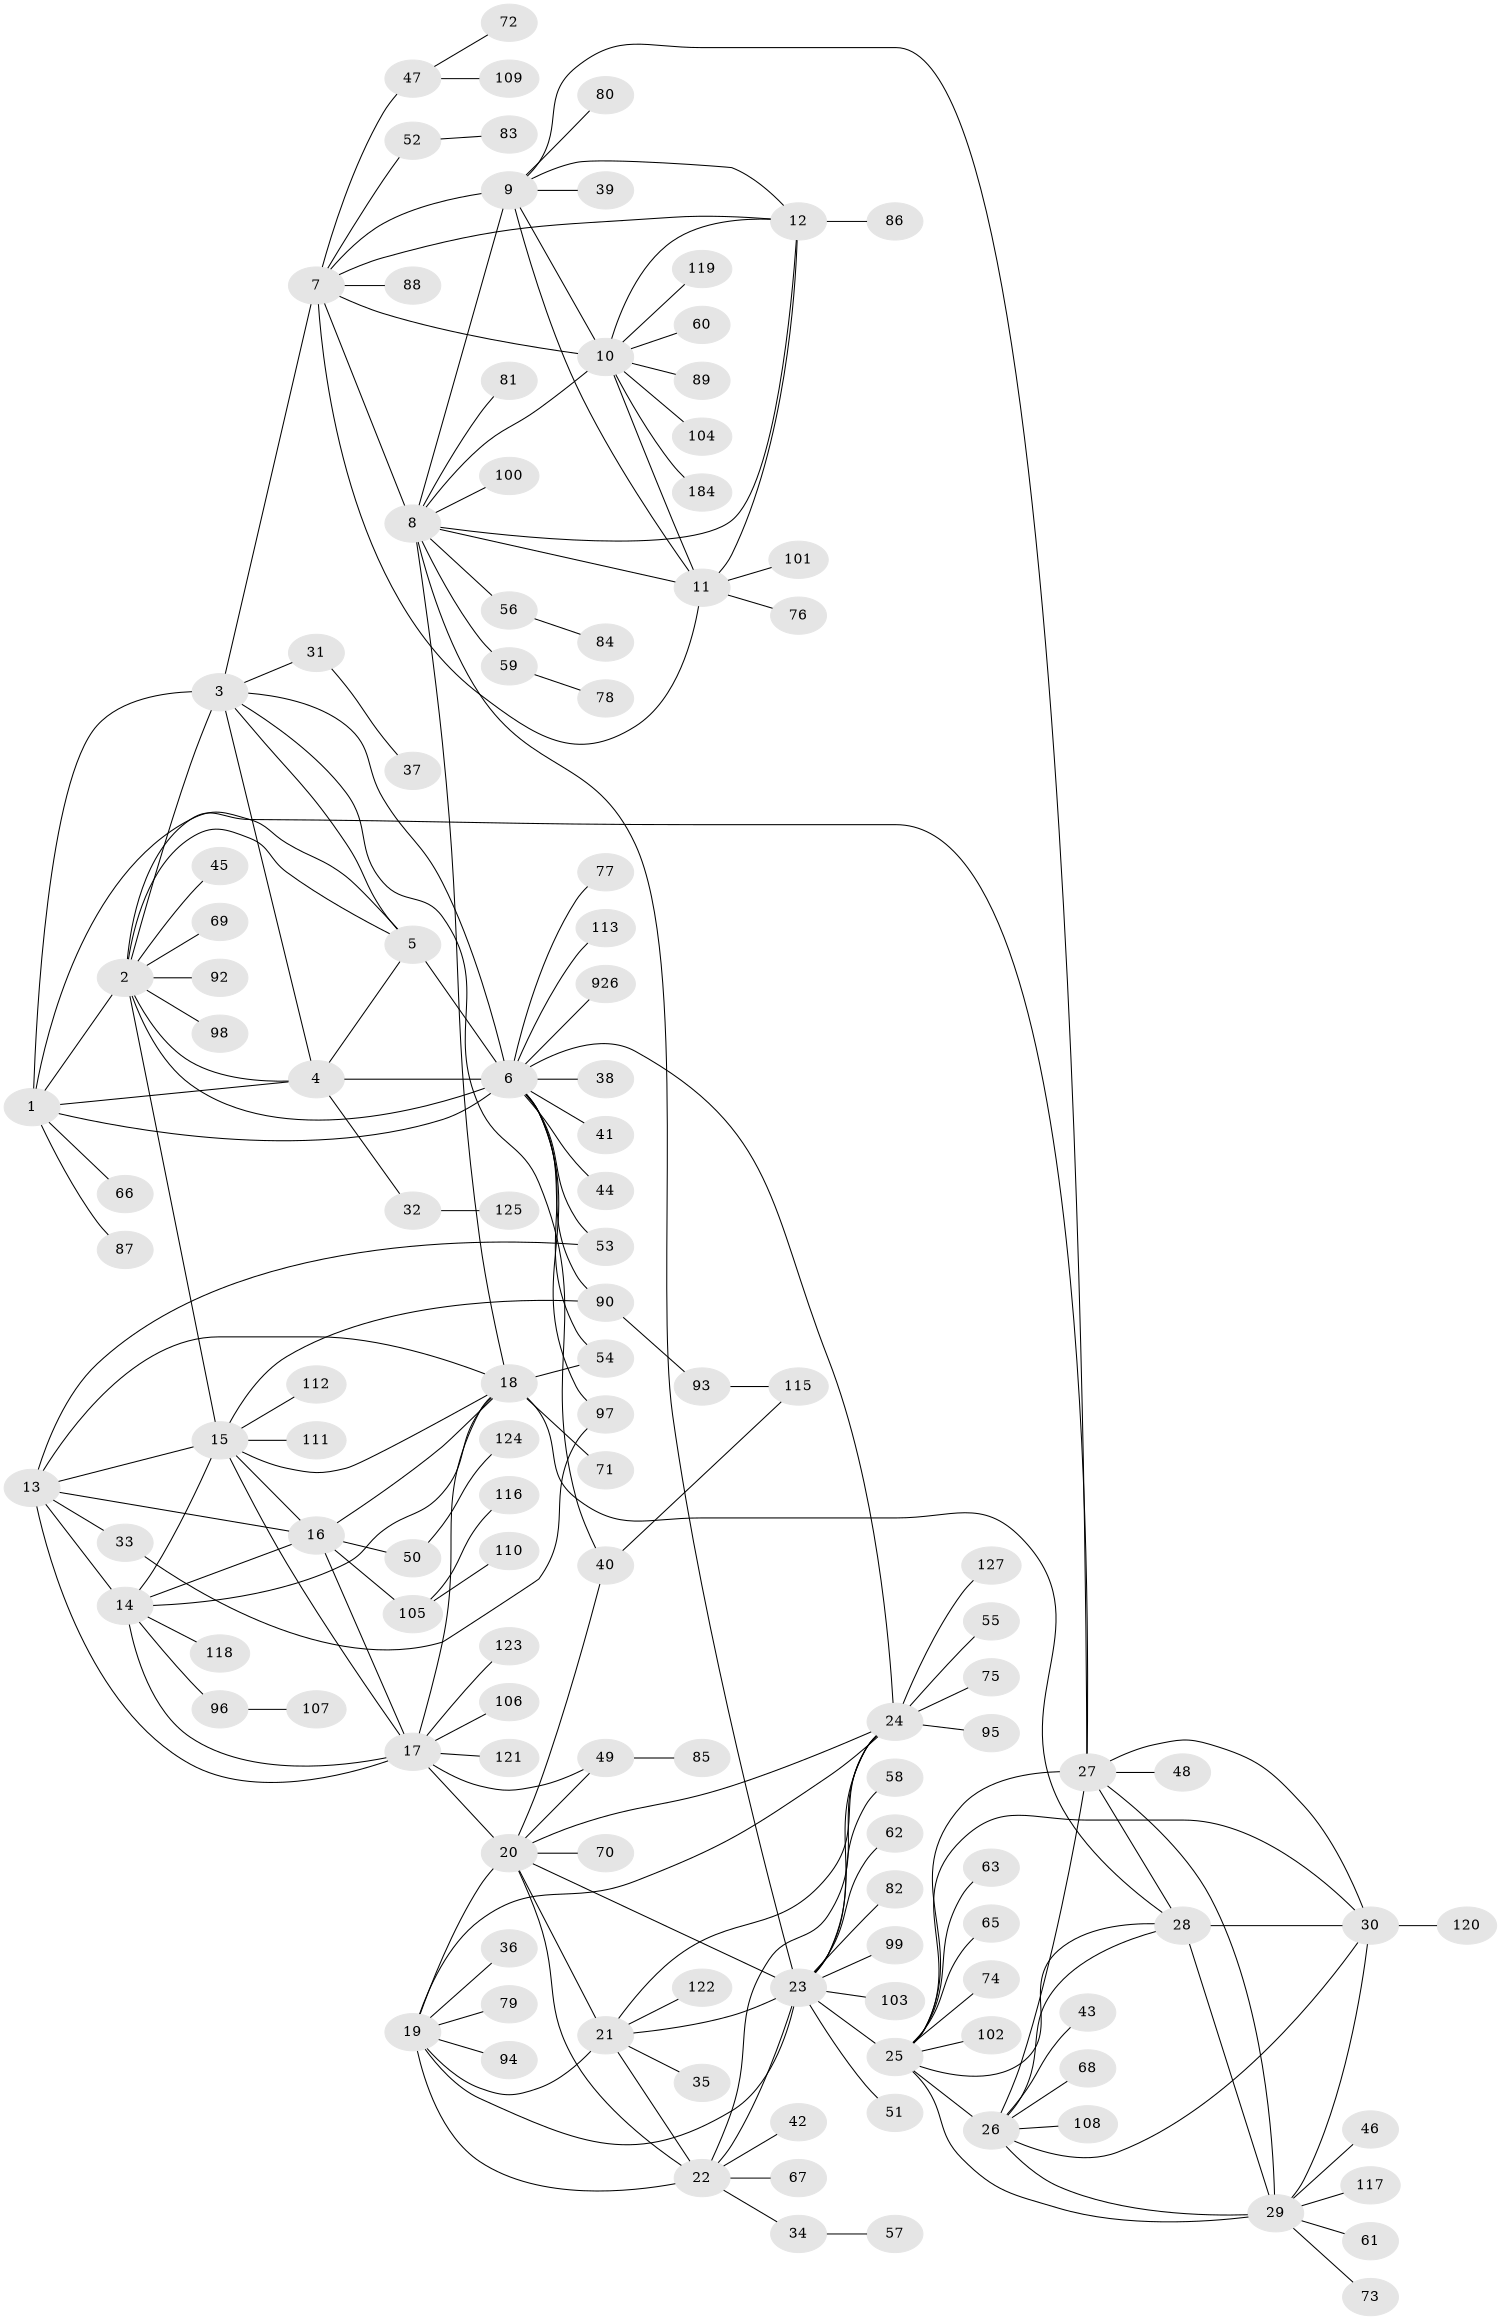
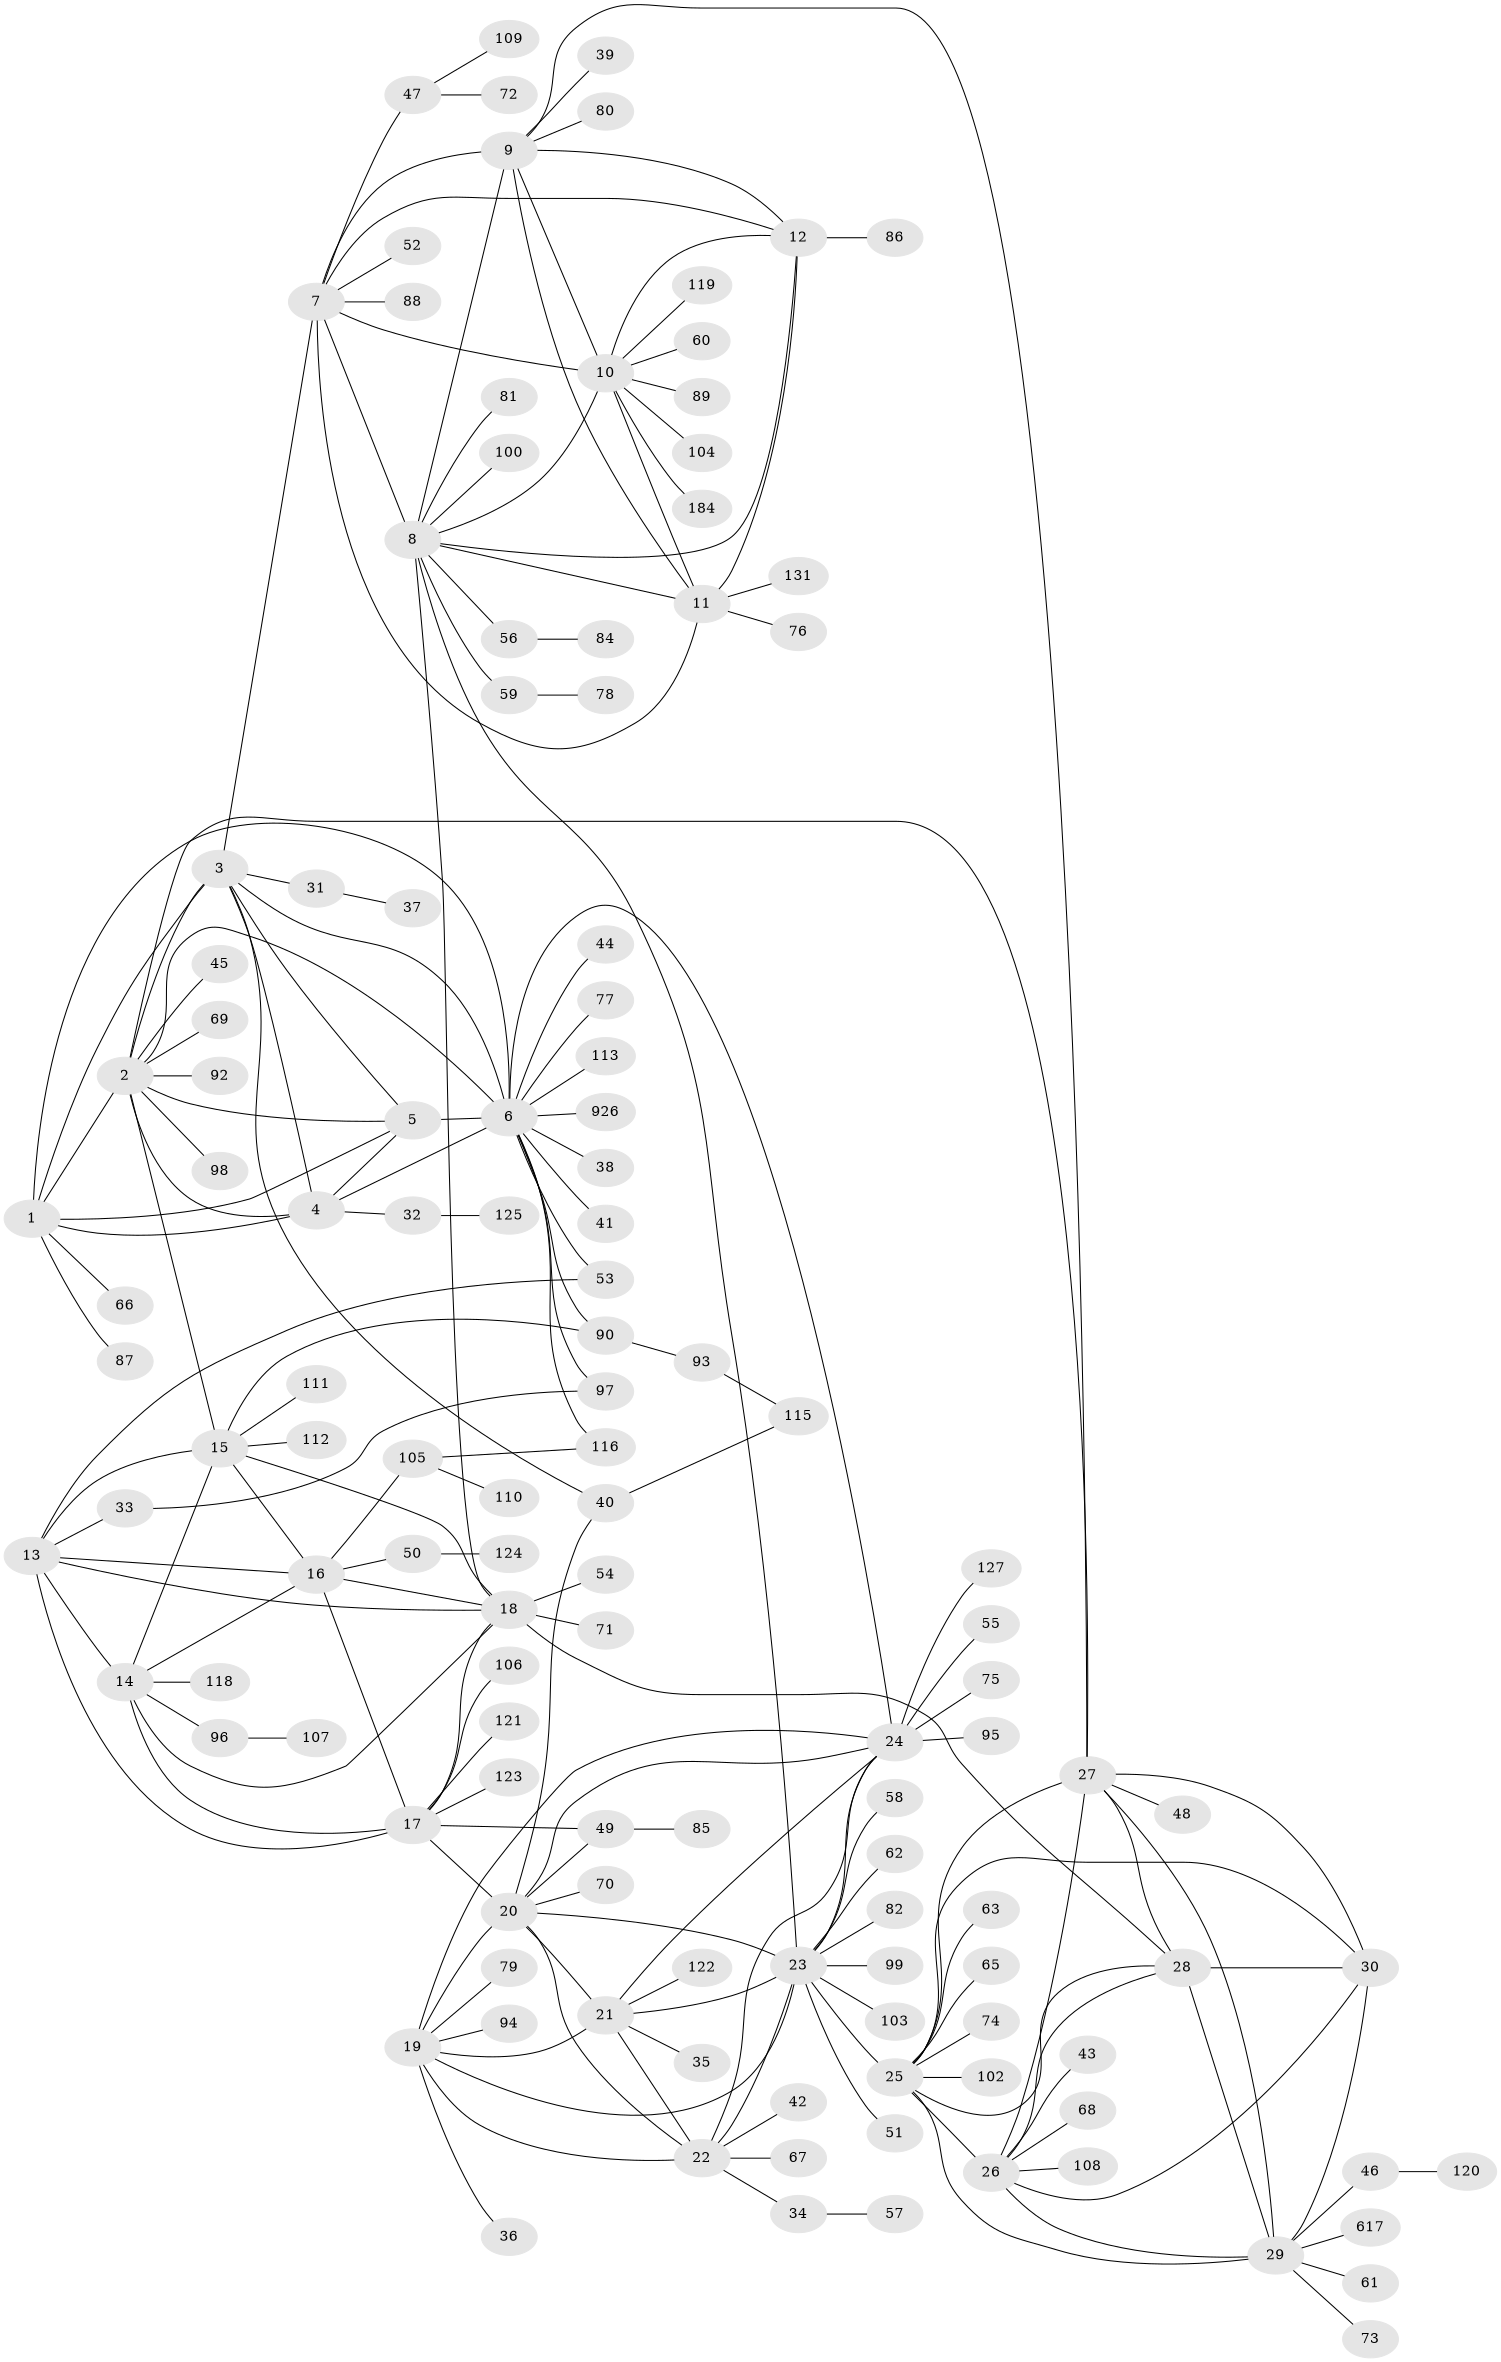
node "83": removed
node "101": label "101" -> "131"
edge "6" -- "54": now "6" -- "116"
edge "15" -- "17": removed
edge "30" -- "120": now "46" -- "120"
node "117": label "117" -> "617"
